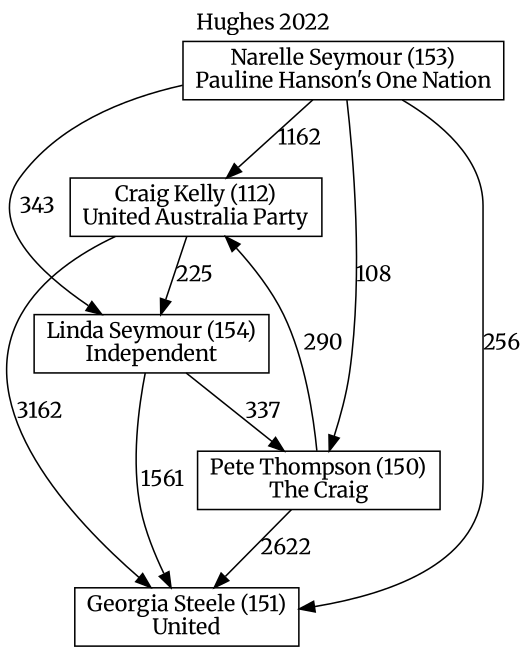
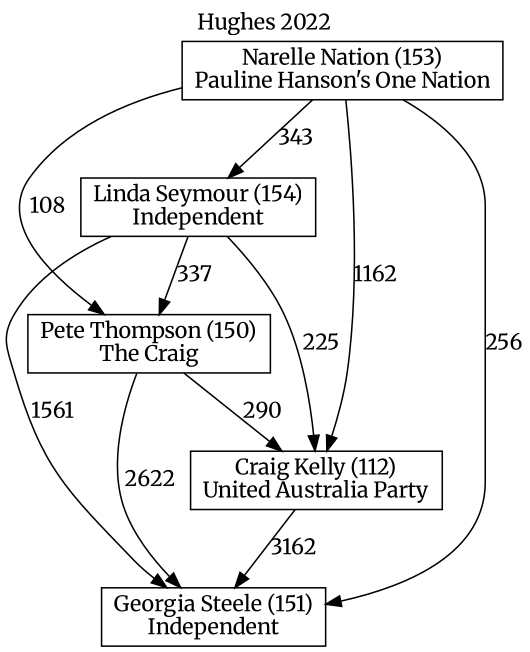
node "Narelle Seymour (153) Pauline Hanson's One Nation": label "Narelle Seymour (153) Pauline Hanson's One Nation" -> "Narelle Nation (153) Pauline Hanson's One Nation"
edge "Craig Kelly (112) United Australia Party" -> "Linda Seymour (154) Independent": reversed
node "Georgia Steele (151) United": label "Georgia Steele (151) United" -> "Georgia Steele (151) Independent"
